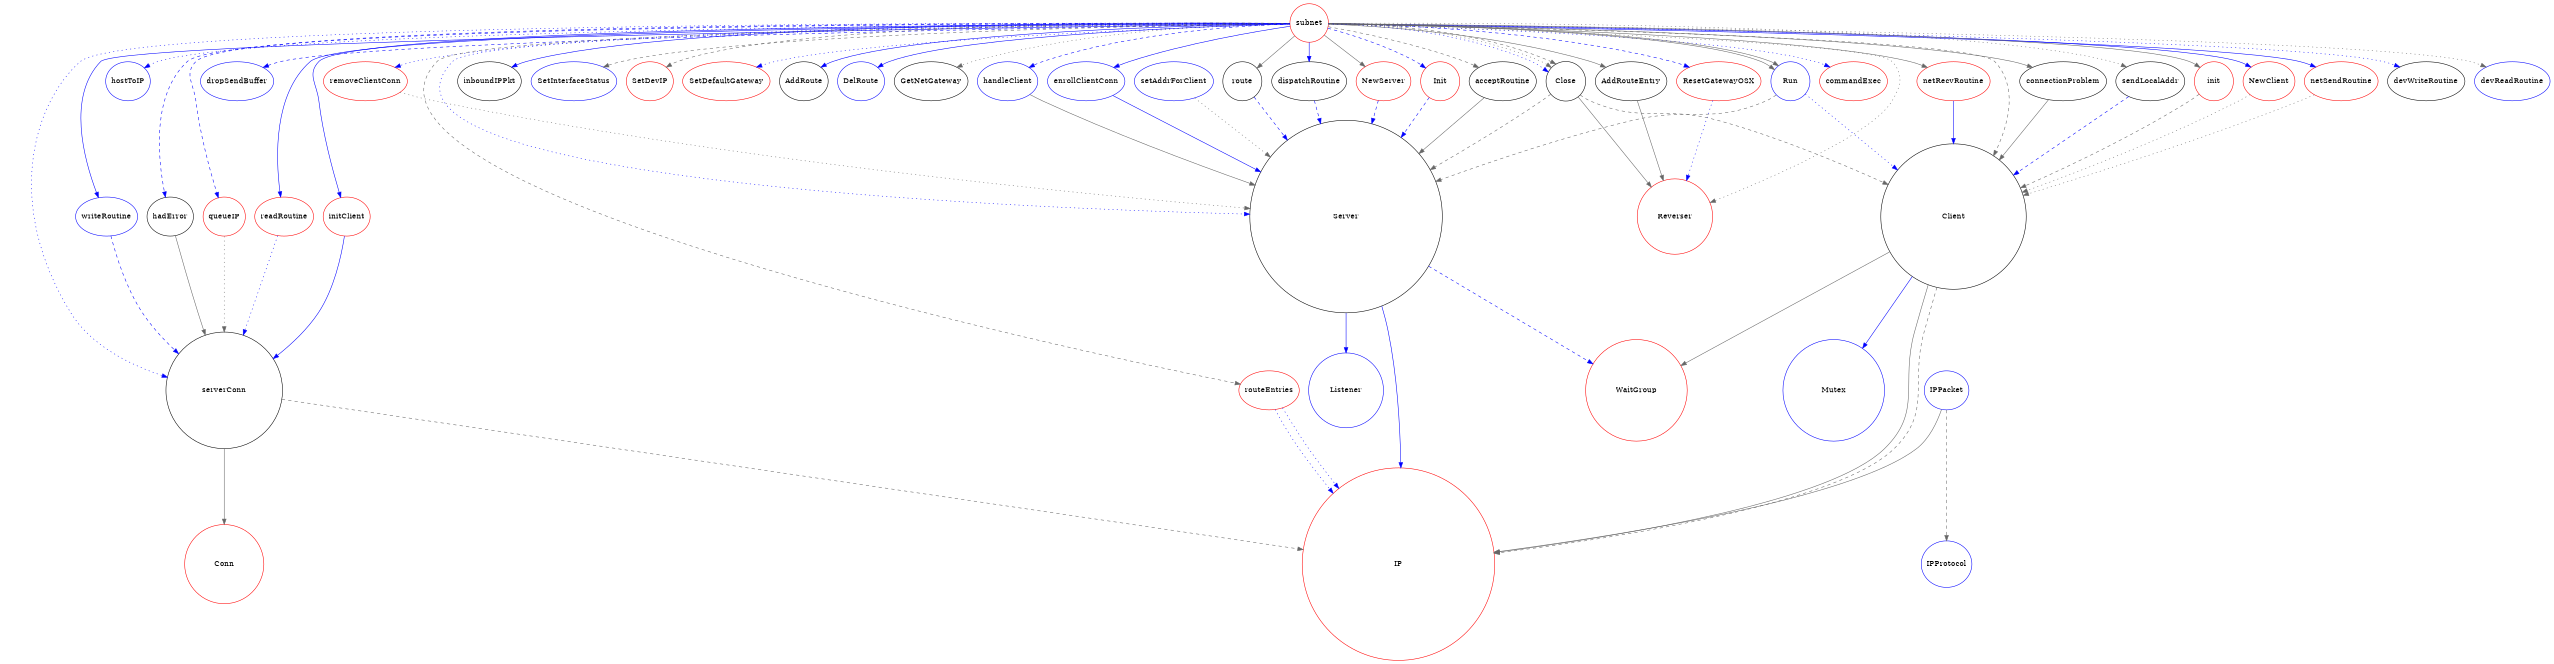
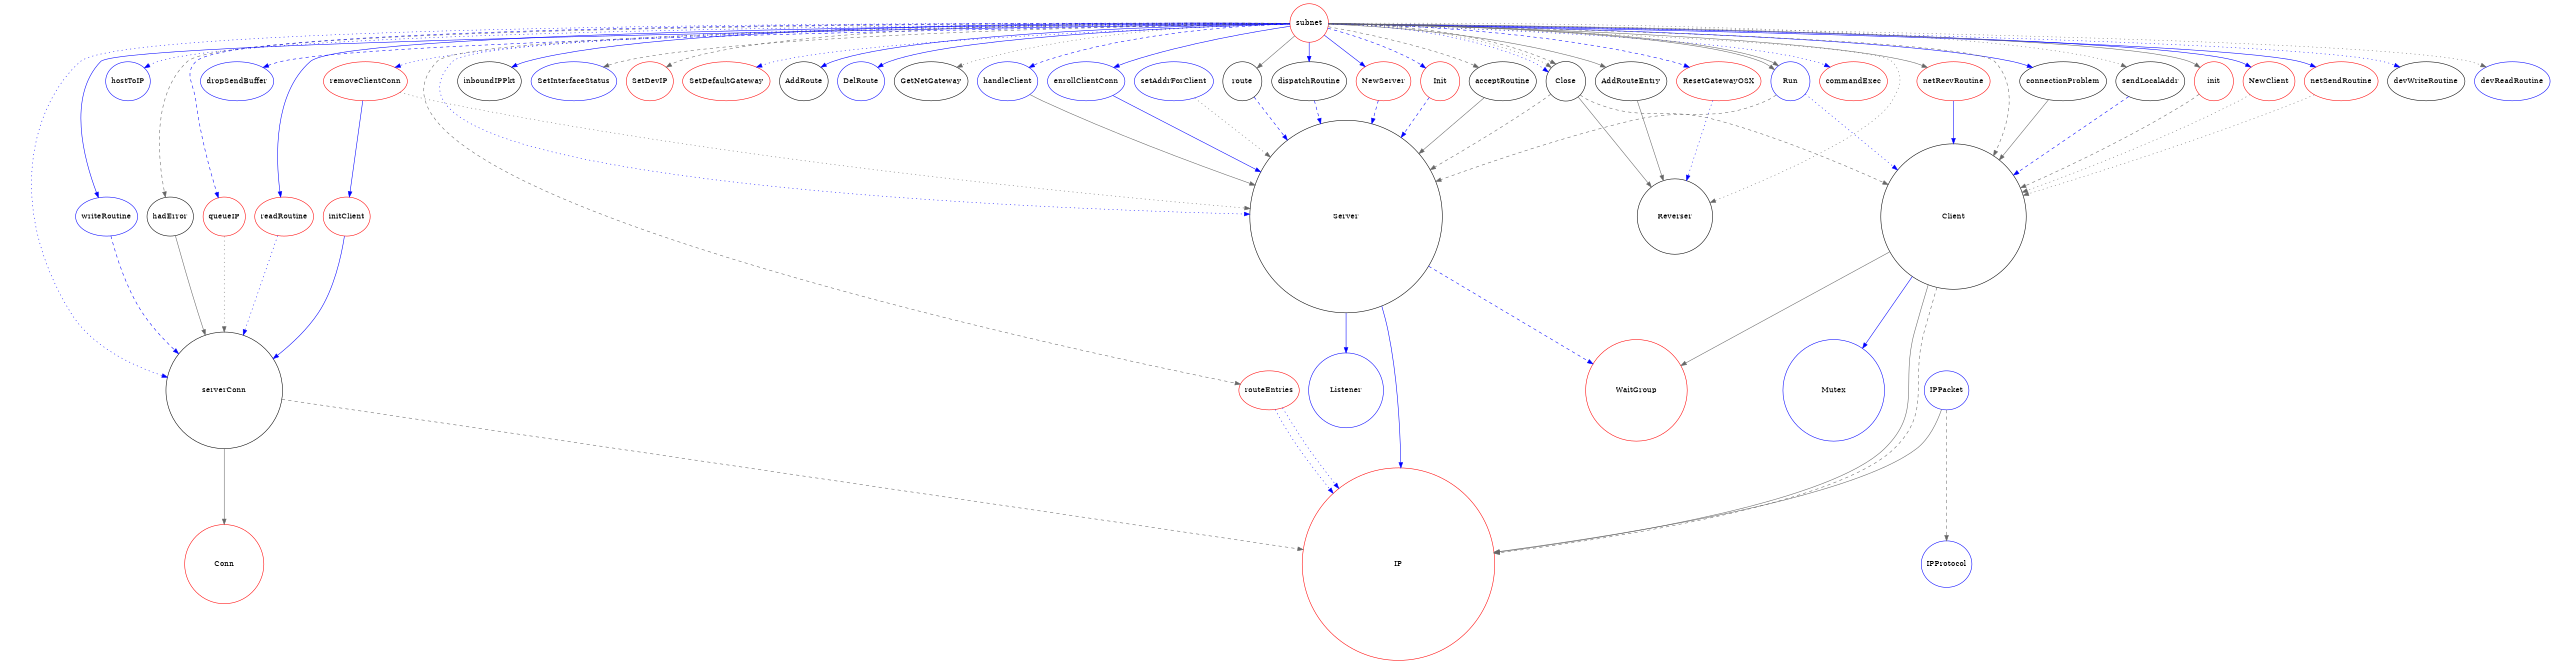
edge "subnet" -> "hadError": color blue -> gray40
edge "subnet" -> "initClient": now "removeClientConn" -> "initClient"
edge "subnet" -> "connectionProblem": color gray40 -> blue
edge "subnet" -> "NewServer": color gray40 -> blue
node "Reverser": color red -> black
